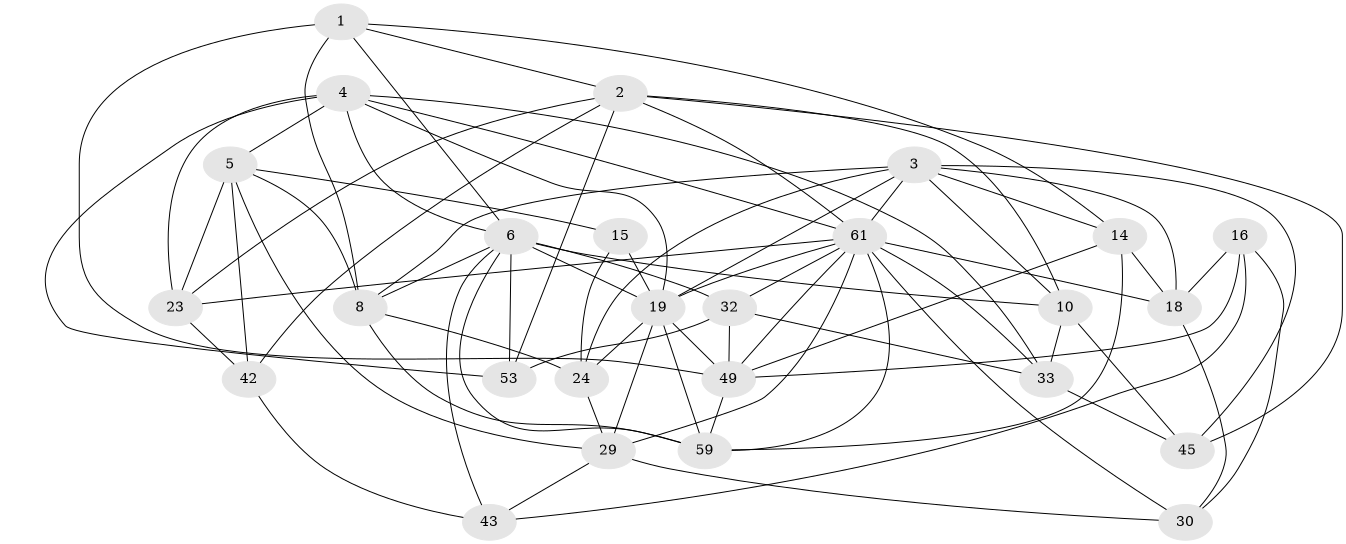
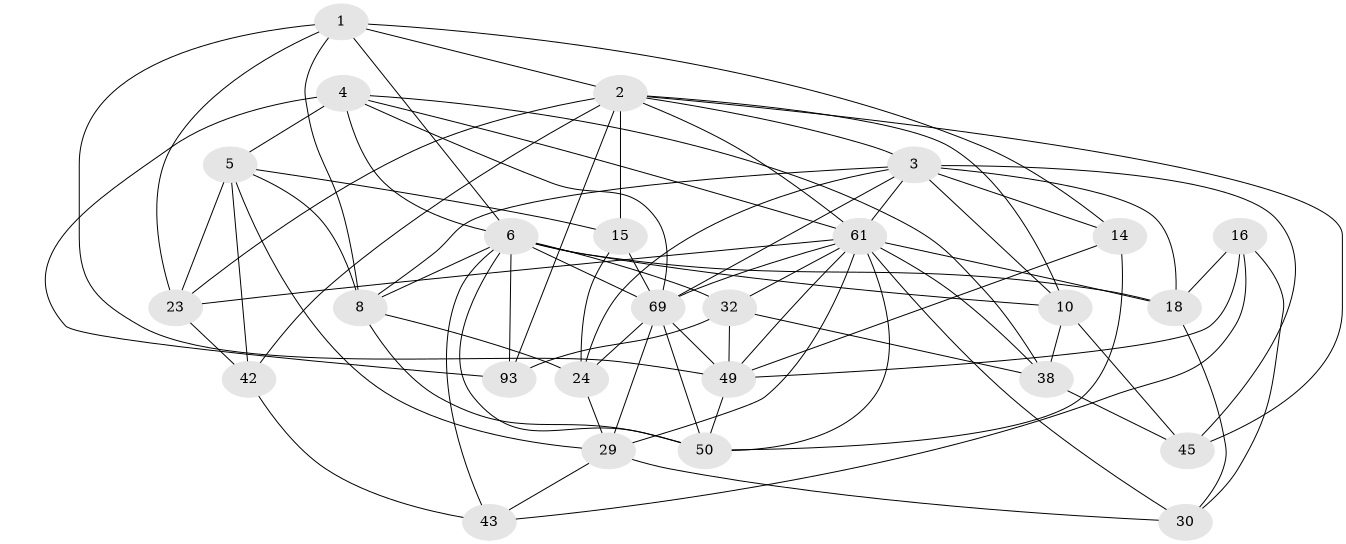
edge "2" -- "3": added
edge "4" -- "23": now "1" -- "23"
edge "2" -- "15": added
edge "14" -- "18": now "6" -- "18"
node "19": label "19" -> "69"
node "53": label "53" -> "93"
node "33": label "33" -> "38"
node "59": label "59" -> "50"
